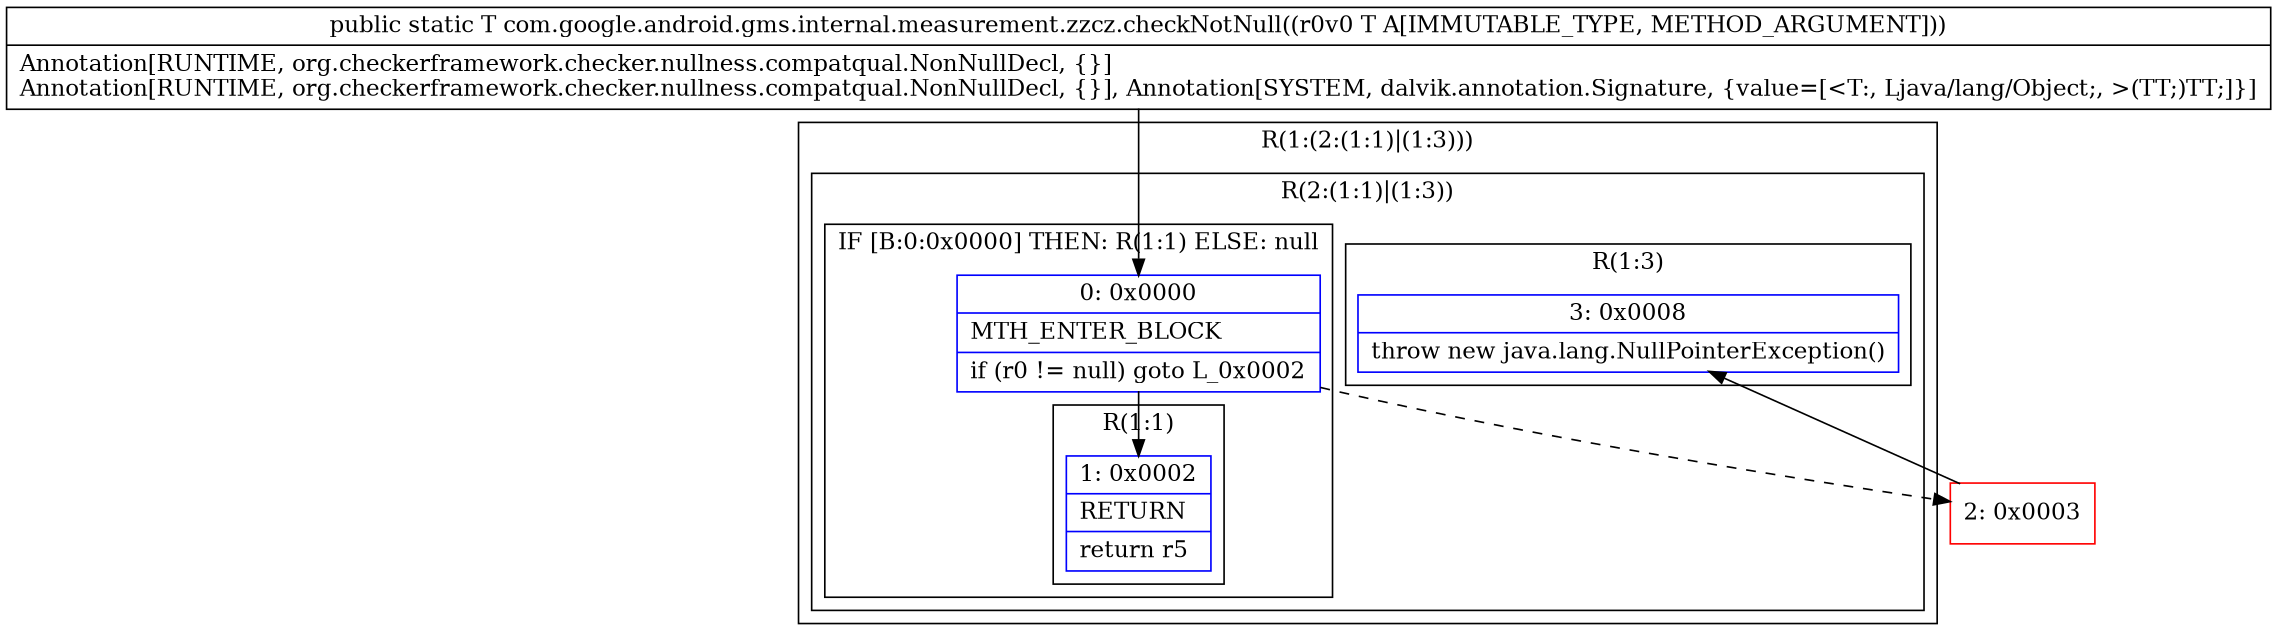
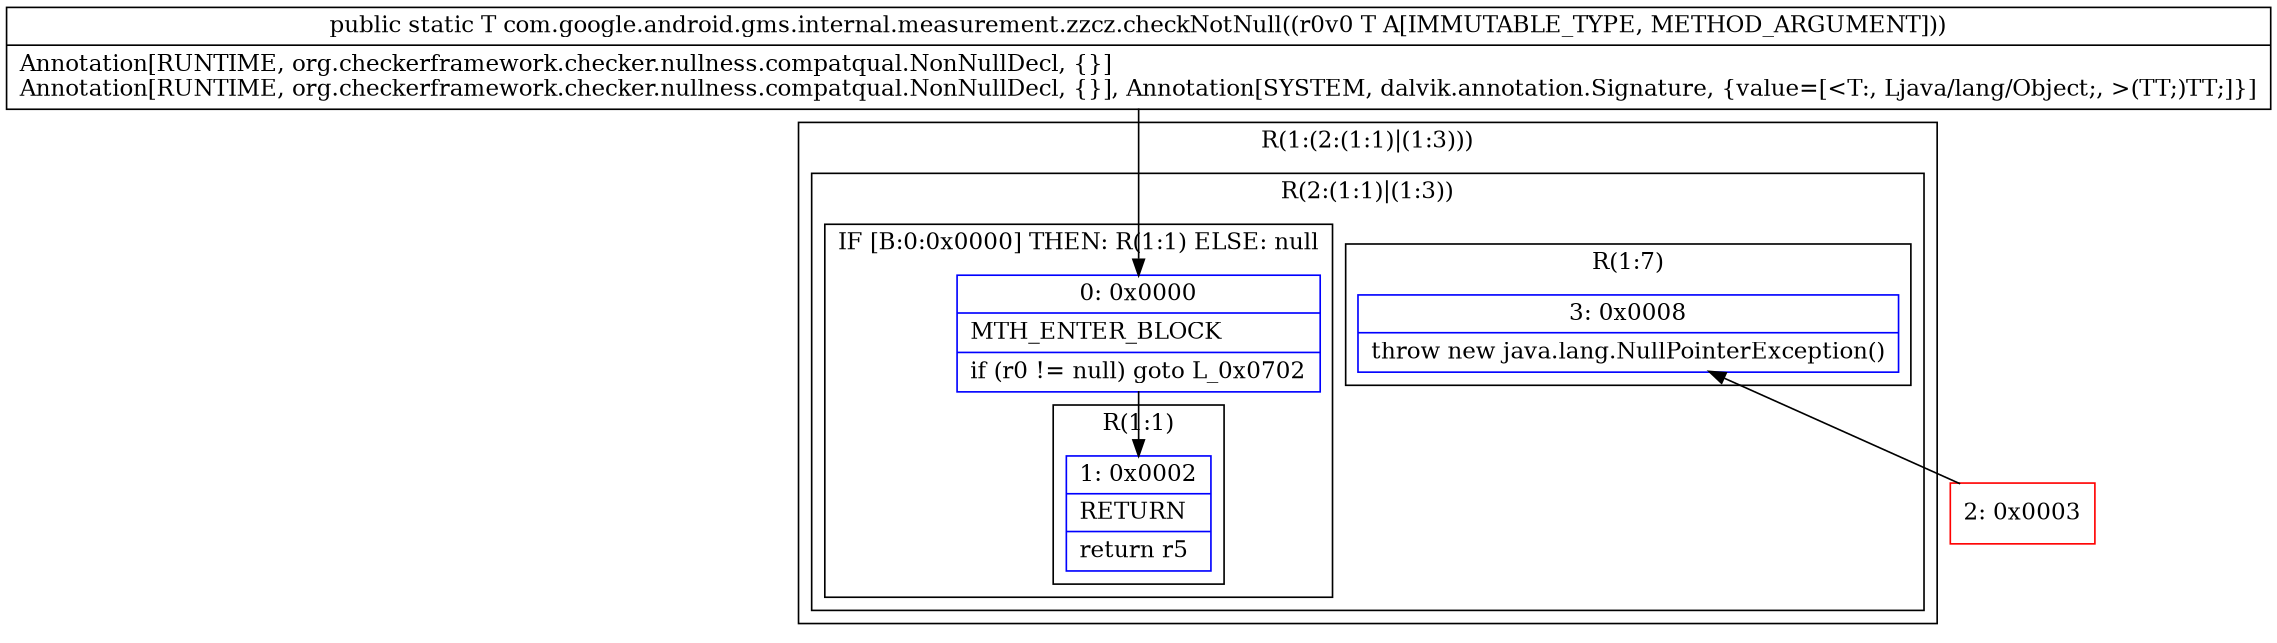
cluster "R(1:3)": label "R(1:3)" -> "R(1:7)"
node "0: 0x0000": text "if (r0 != null) goto L_0x0002" -> "if (r0 != null) goto L_0x0702"
edge "0: 0x0000" -> "2: 0x0003": removed
